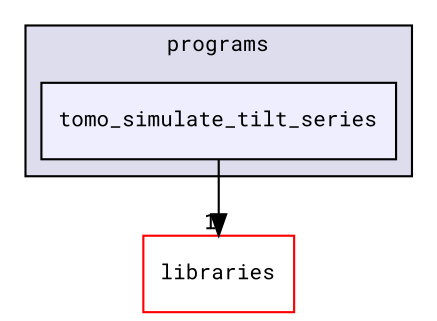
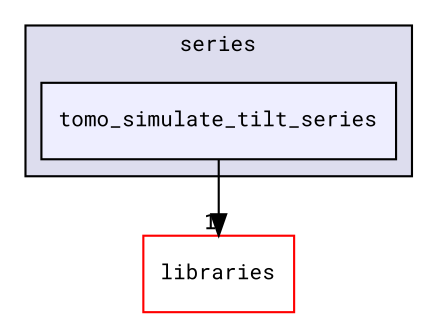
cluster "programs": label "programs" -> "series"
